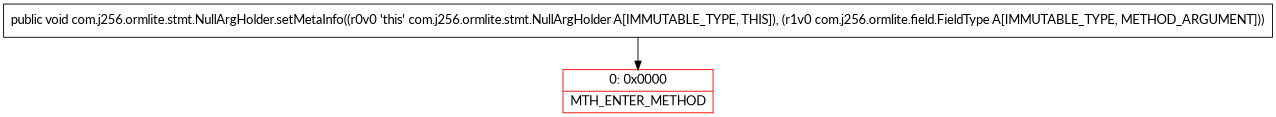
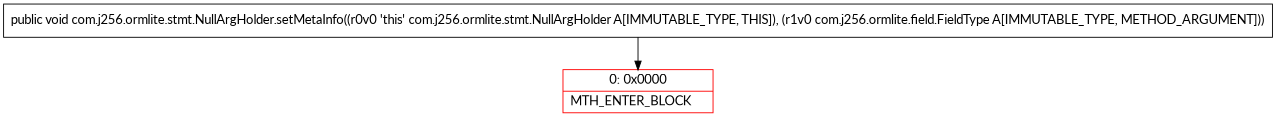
node "0: 0x0000": text "MTH_ENTER_METHOD" -> "MTH_ENTER_BLOCK"
